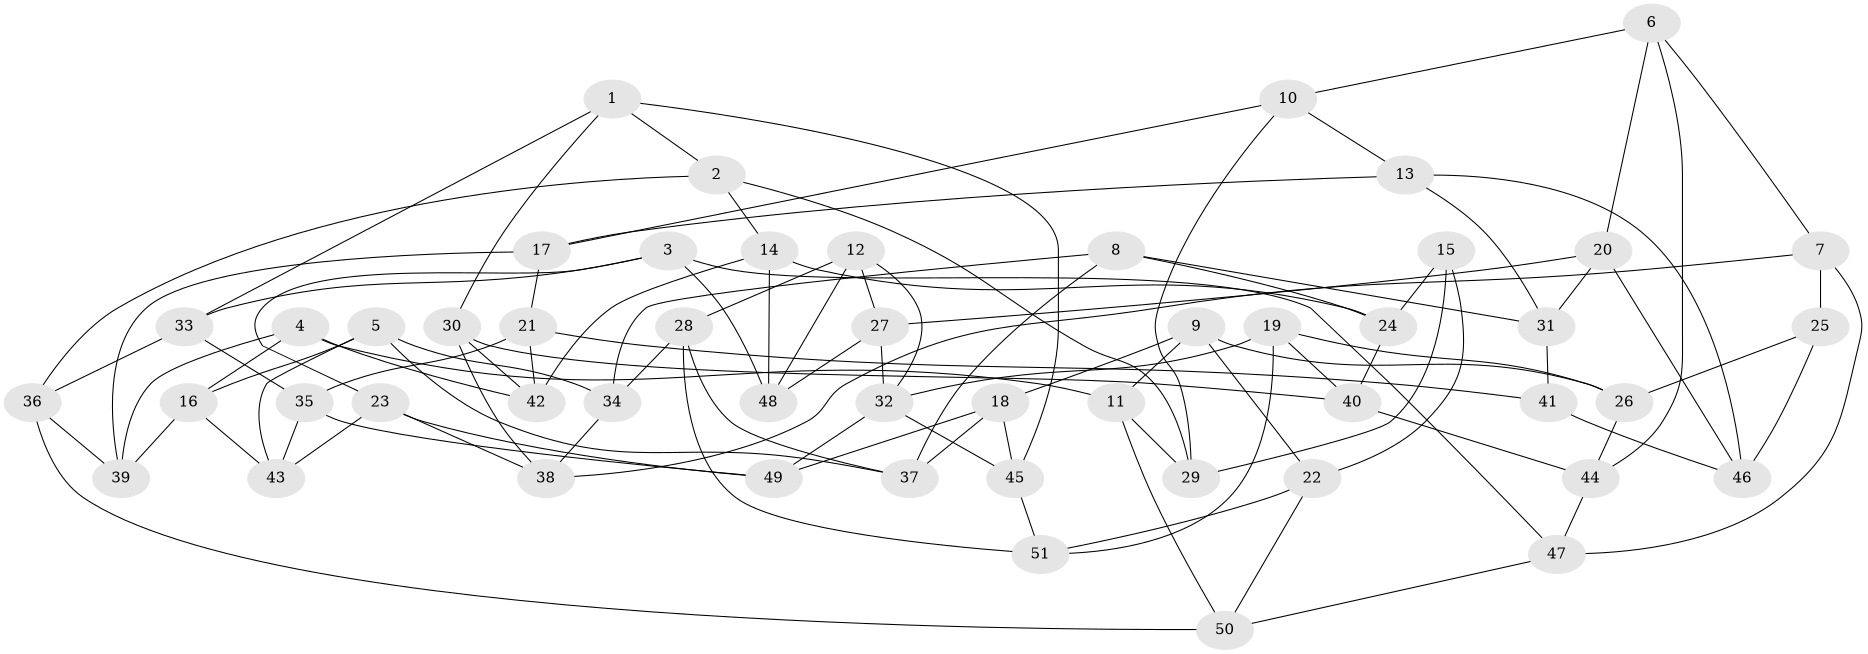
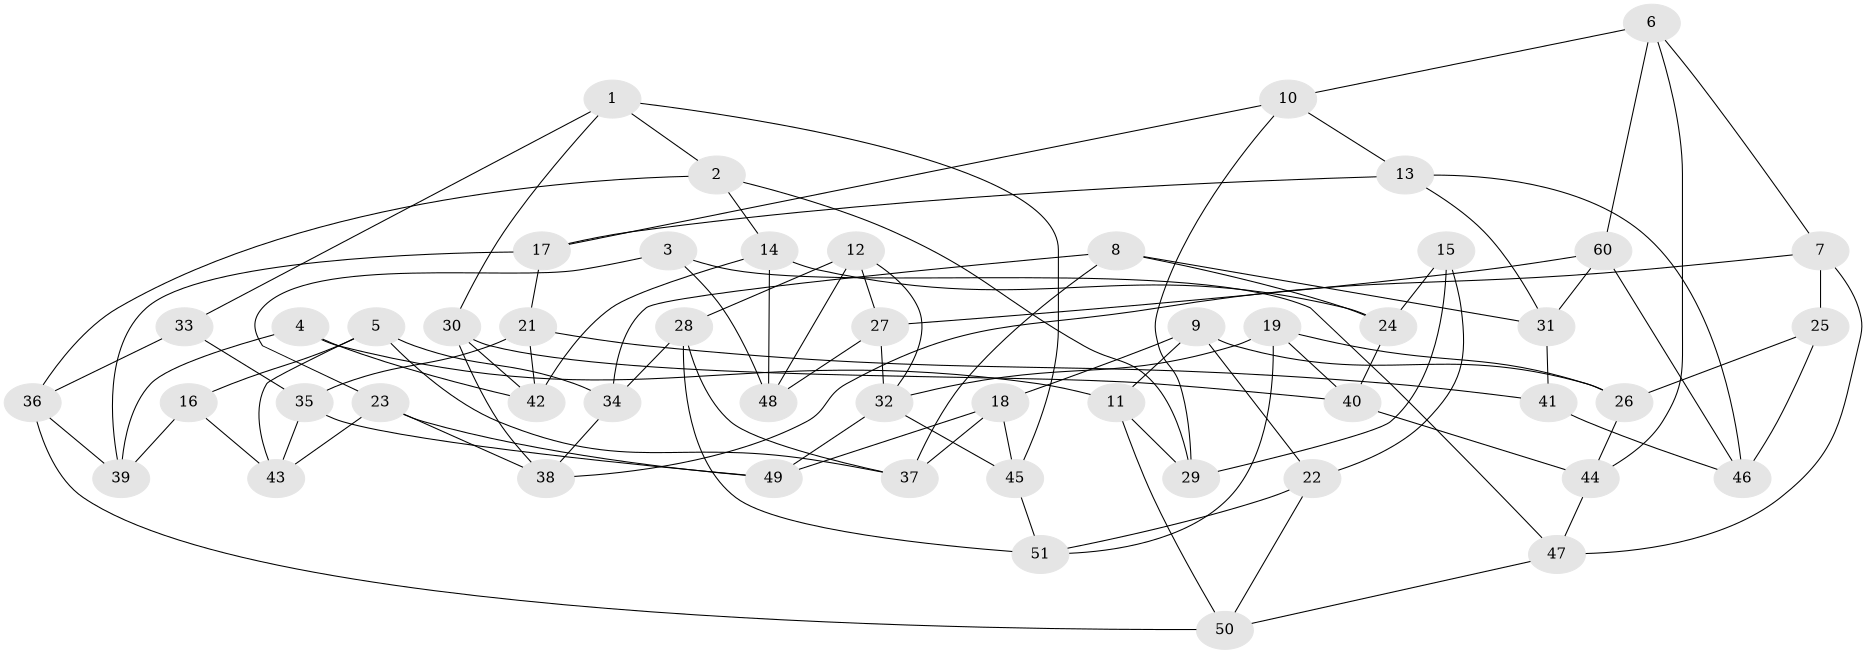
node "20": label "20" -> "60"
edge "3" -- "33": removed
edge "4" -- "16": removed
